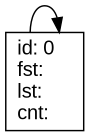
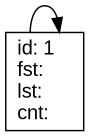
node "id: 0 fst: lst: cnt:": label "id: 0 fst: lst: cnt:" -> "id: 1 fst: lst: cnt:"
